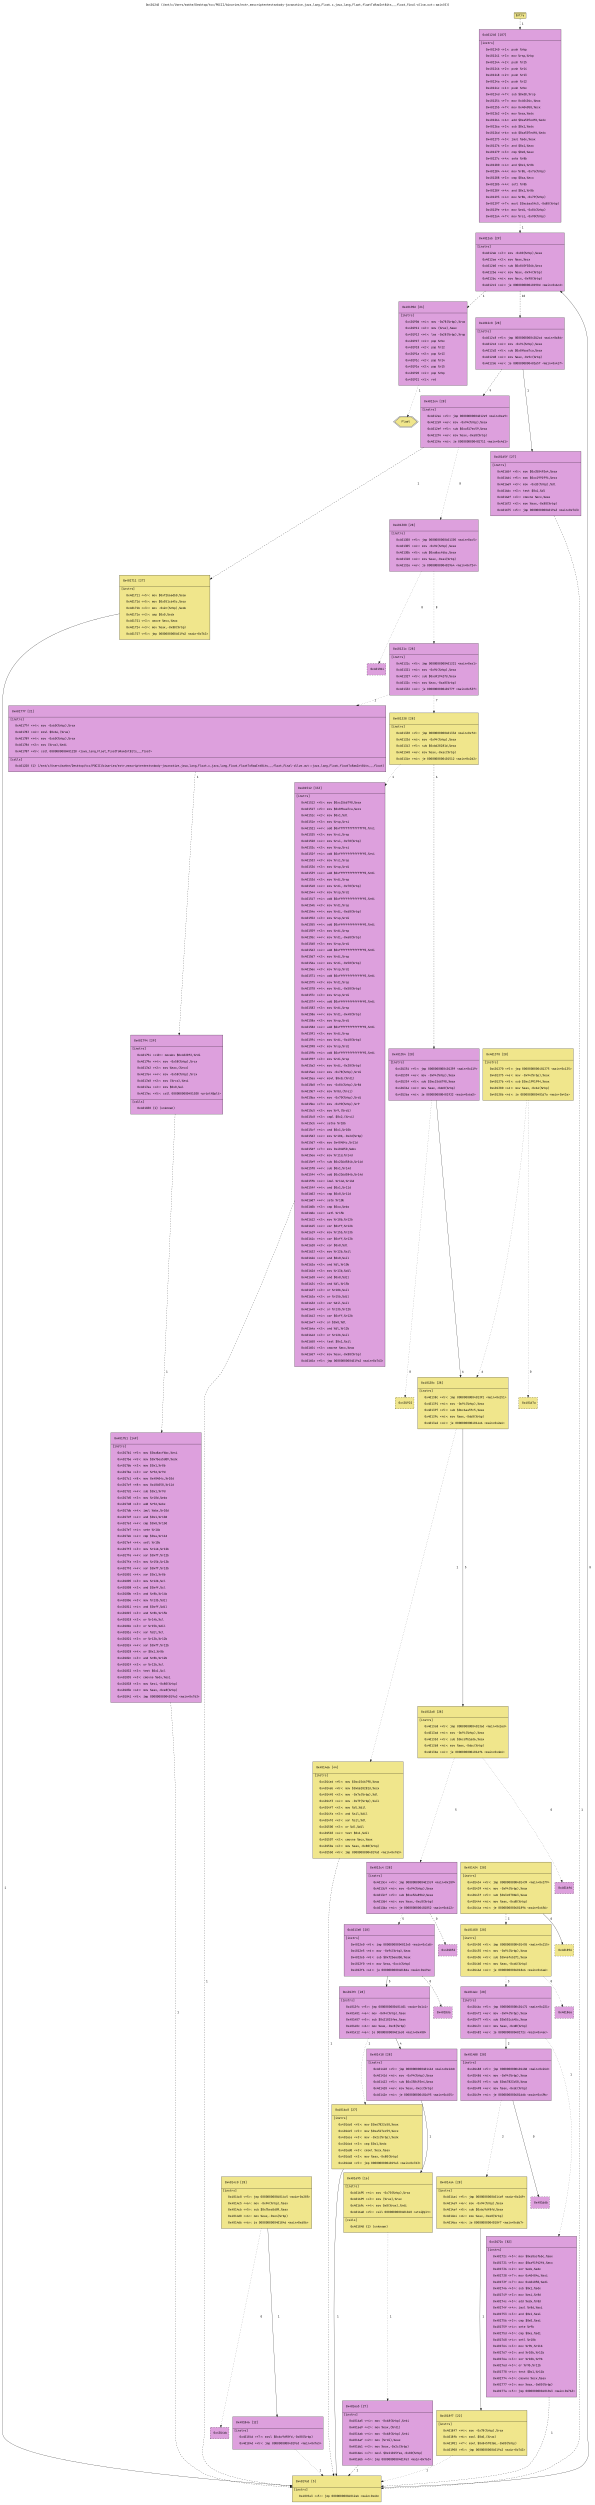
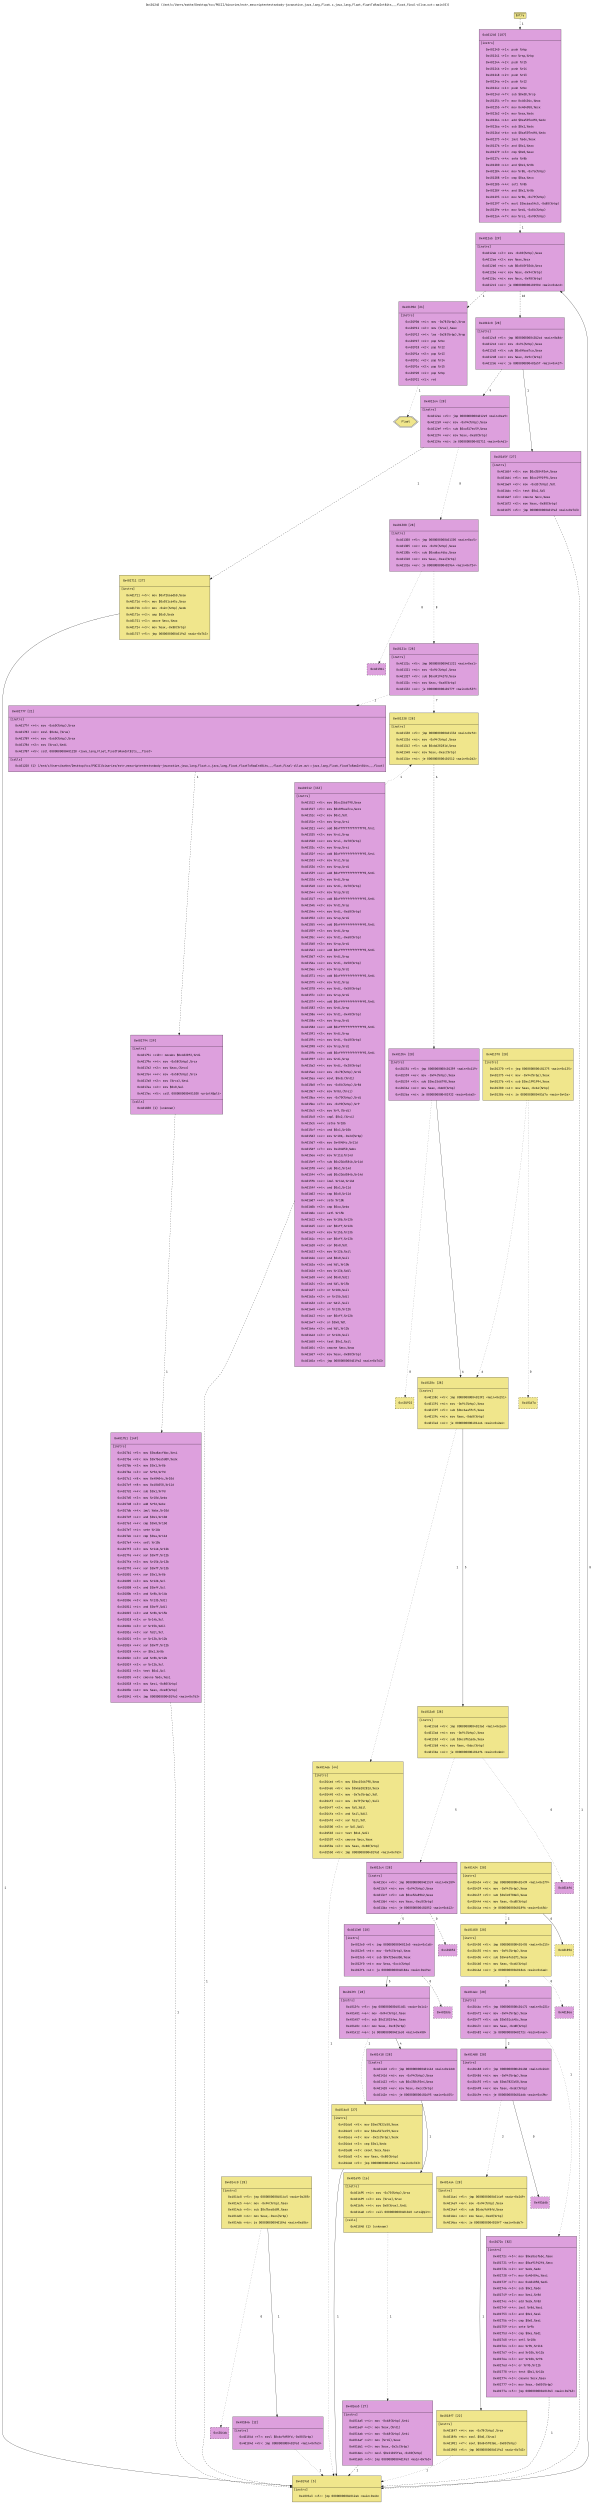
edge "0x401338 [28]" -> "0x401512 [333]": reversed
edge "0x4014e6 [44]" -> "0x4019a3 [5]": style dashed -> dotted
